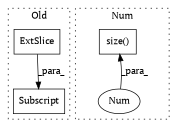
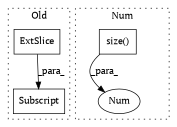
edge "Num" -> "size()": reversed
